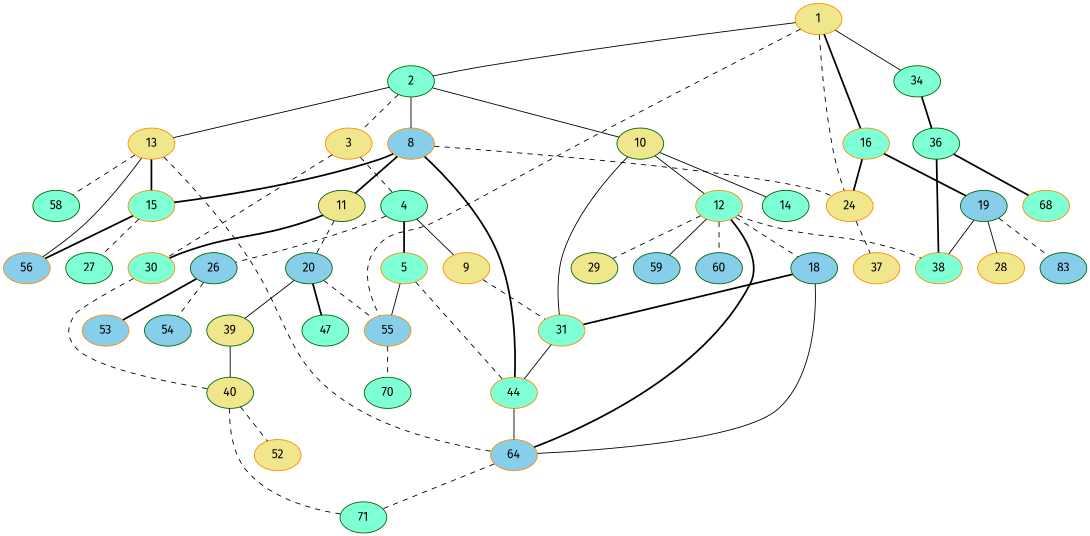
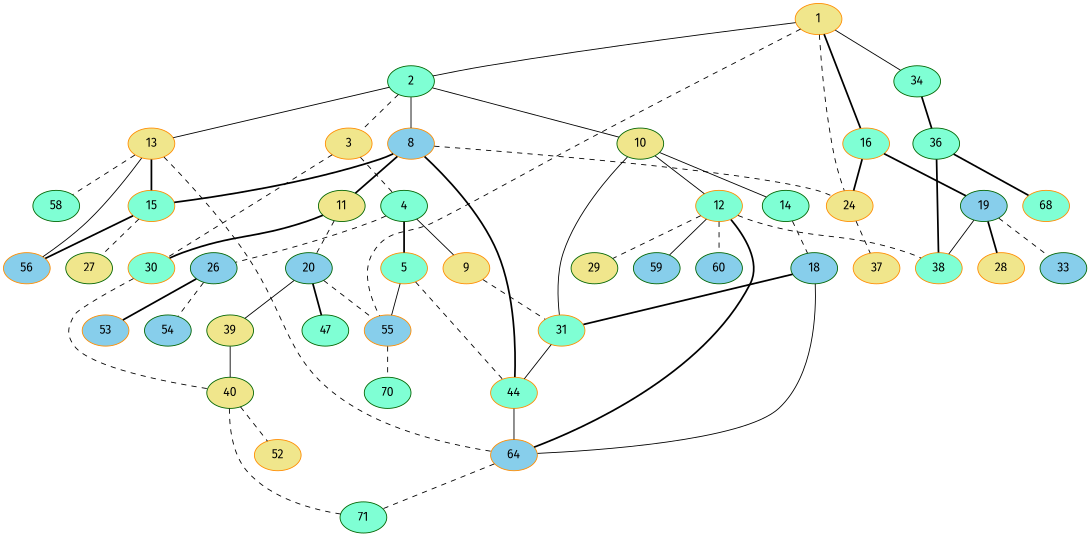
edge "12" -- "18": now "14" -- "18"
edge "19" -- "28": style solid -> bold
node "27": fillcolor aquamarine -> khaki
node "83": label "83" -> "33"
